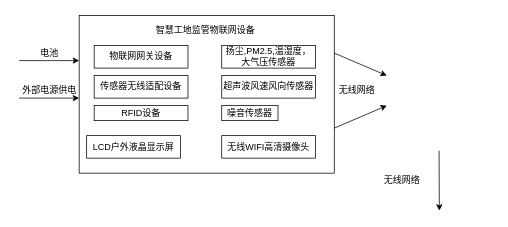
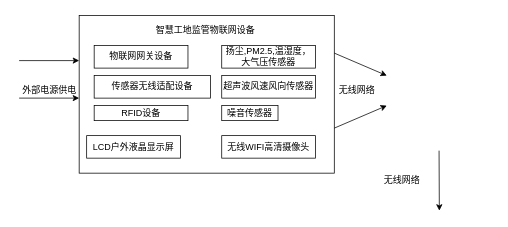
node "电池": removed
node "传感器无线适配设备": size 94x23 -> 116x23
